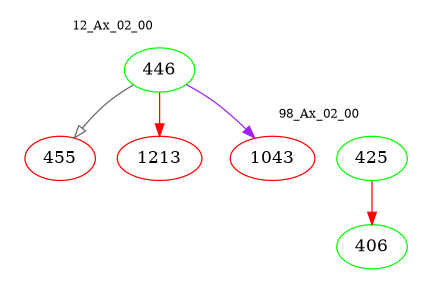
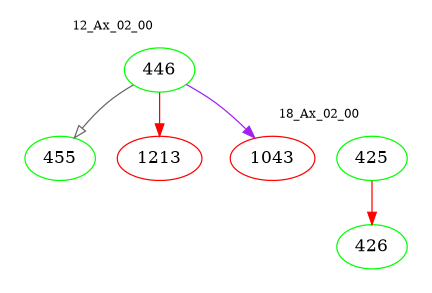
cluster "98_Ax_02_00": label "98_Ax_02_00" -> "18_Ax_02_00"
node "455": color red -> green
node "406": label "406" -> "426"
